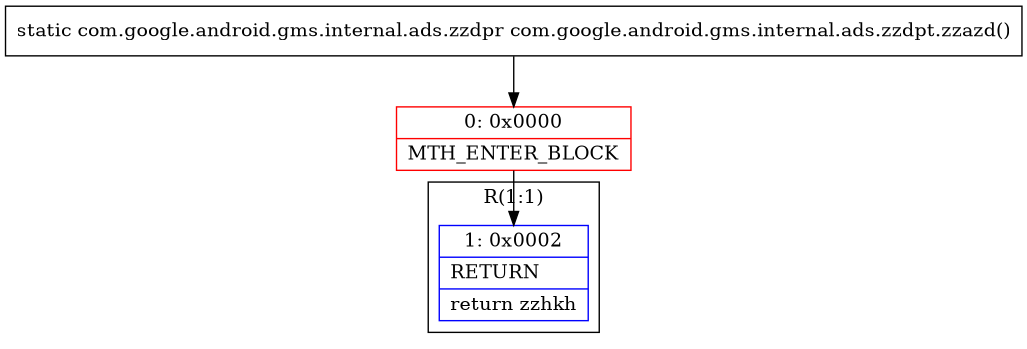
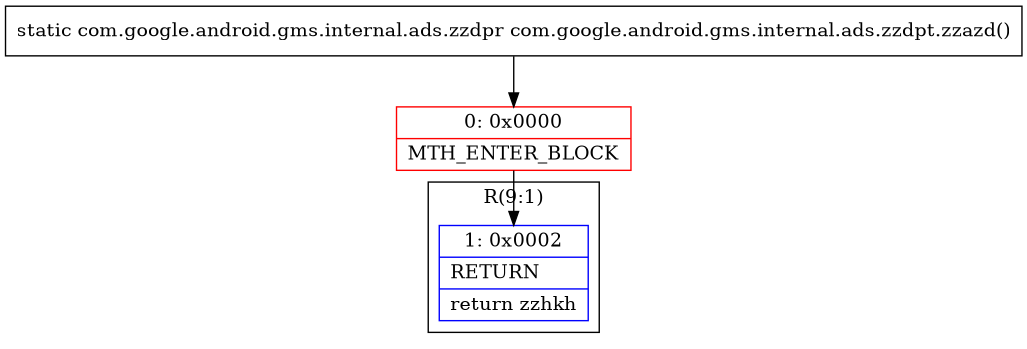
cluster "R(1:1)": label "R(1:1)" -> "R(9:1)"
